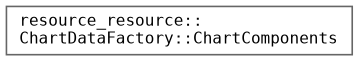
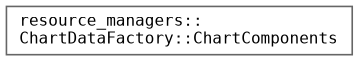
node "resource_resource:: ChartDataFactory::ChartComponents": label "resource_resource:: ChartDataFactory::ChartComponents" -> "resource_managers:: ChartDataFactory::ChartComponents"
